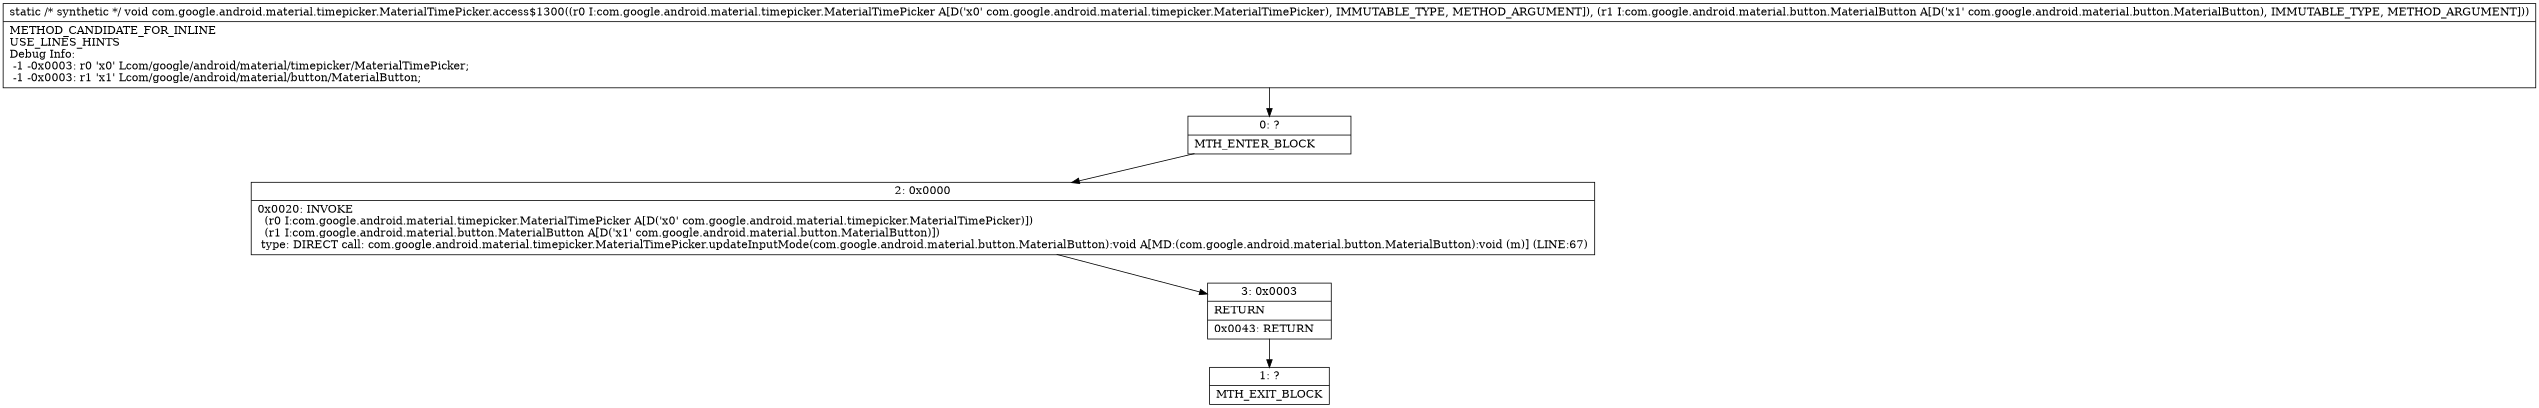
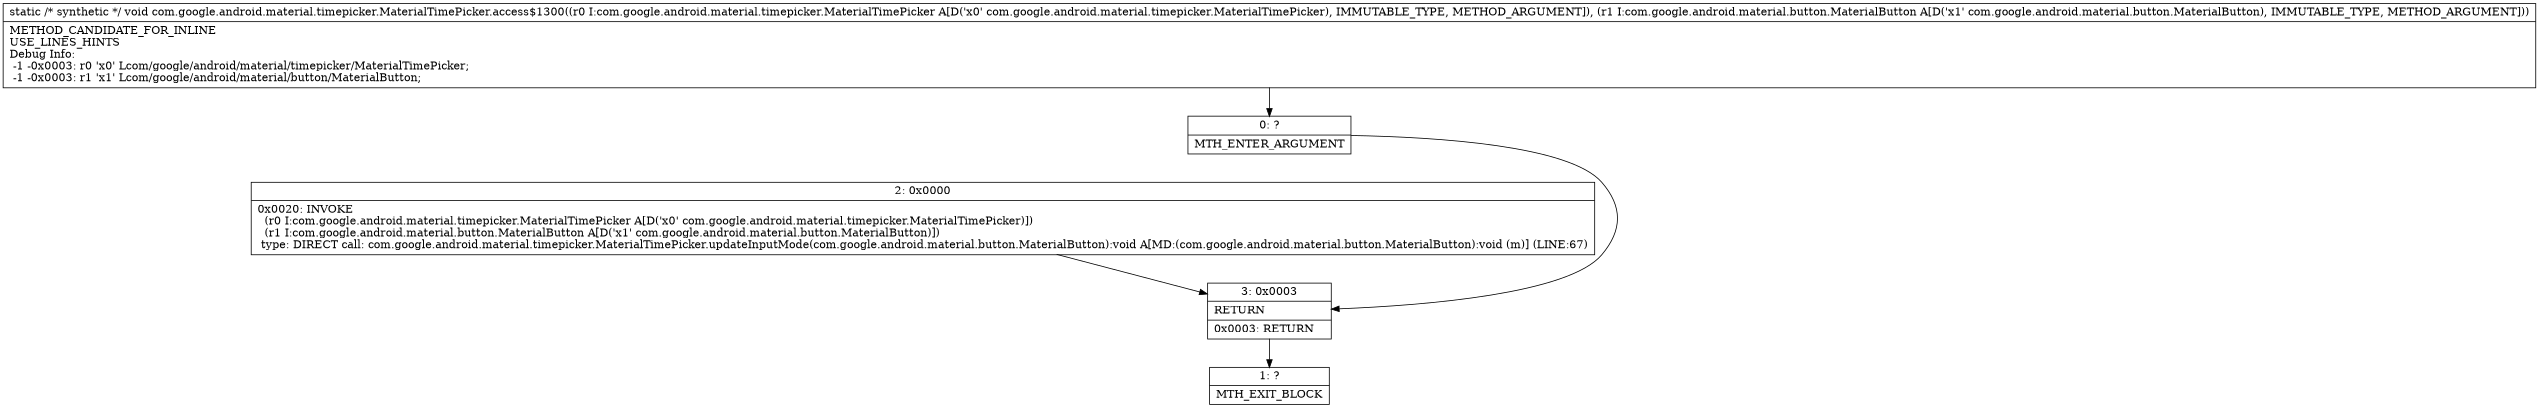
node "0: ?": text "MTH_ENTER_BLOCK" -> "MTH_ENTER_ARGUMENT"
edge "0: ?" -> "2: 0x0000": now "0: ?" -> "3: 0x0003"
node "3: 0x0003": text "0x0043: RETURN" -> "0x0003: RETURN"
